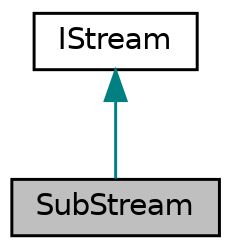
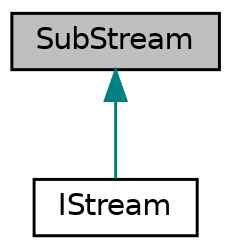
edge "SubStream" -> "IStream": reversed
